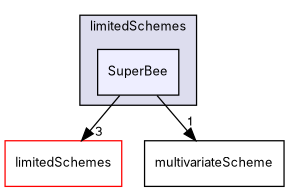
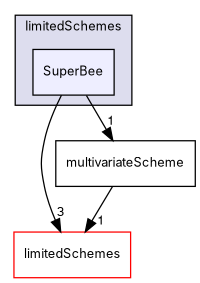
edge "multivariateScheme" -> "limitedSchemes": added
